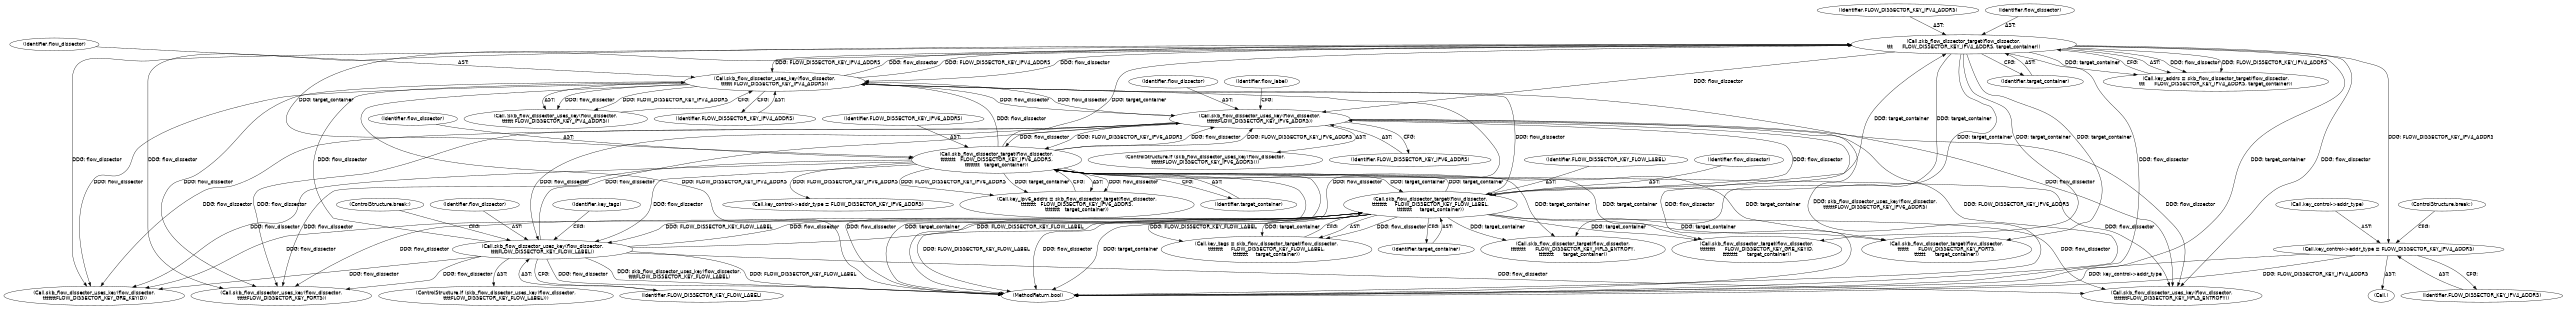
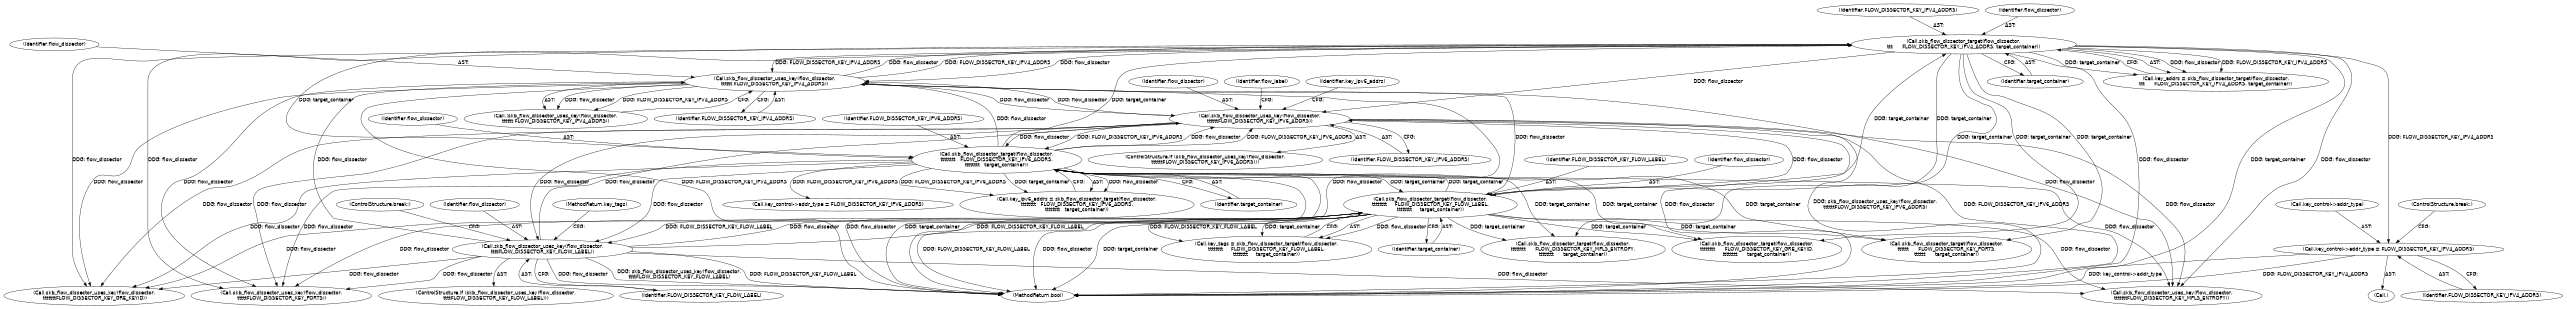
node "(Identifier,key_ipv6_addrs)": added
node "(Identifier,key_tags)": label "(Identifier,key_tags)" -> "(MethodReturn,key_tags)"
